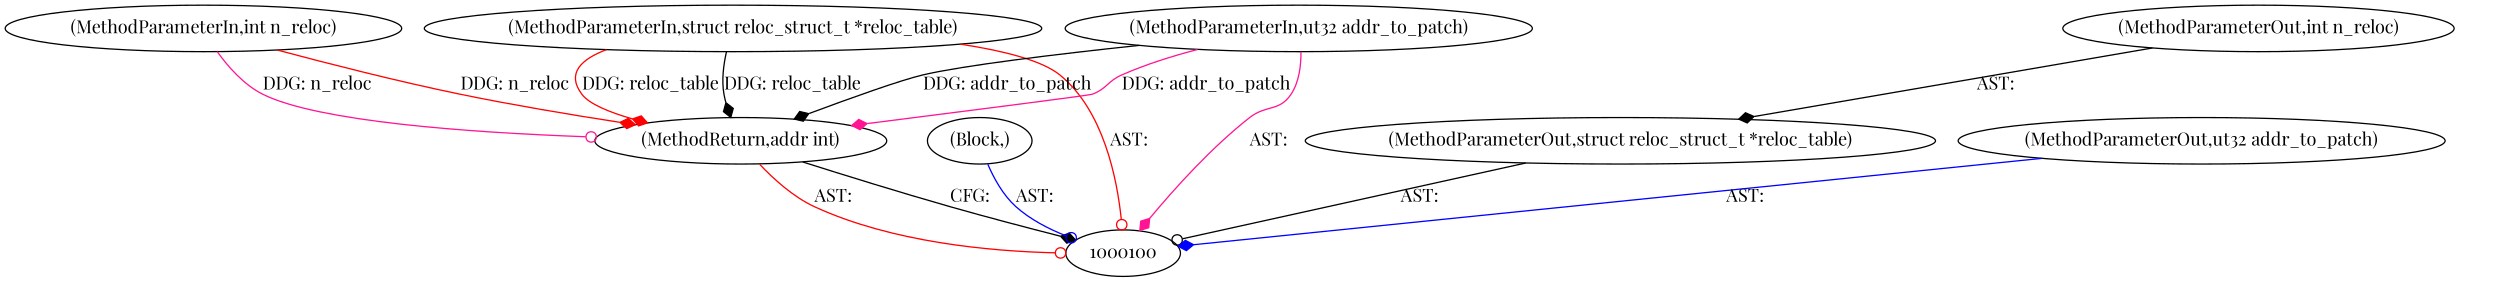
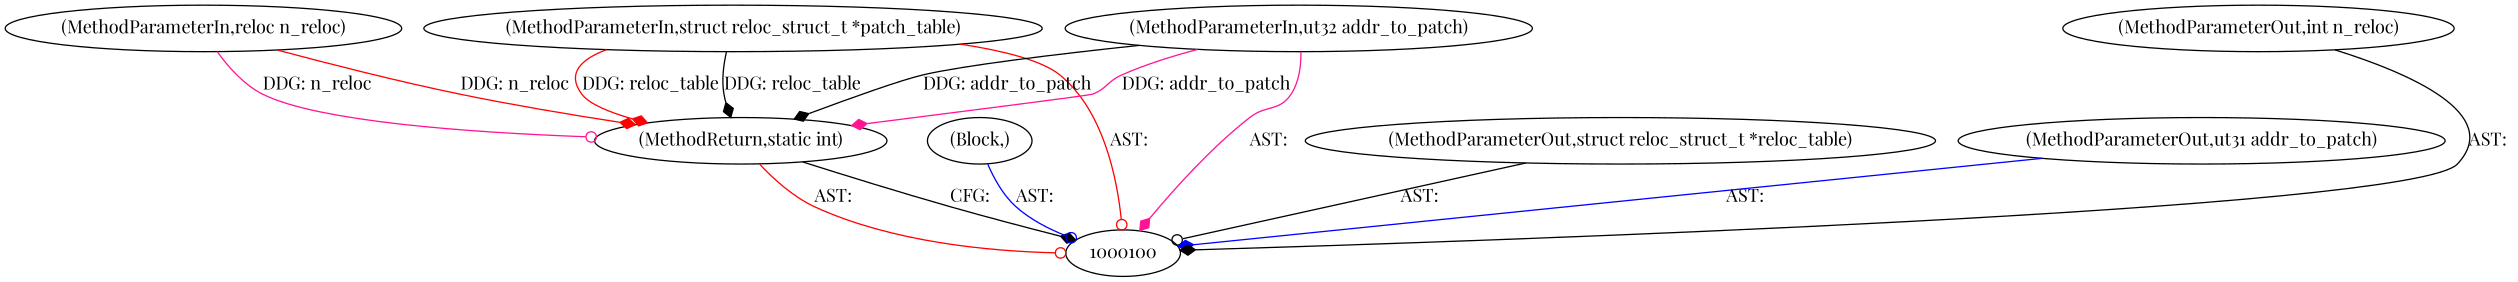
node "(MethodParameterIn,int n_reloc)": label "(MethodParameterIn,int n_reloc)" -> "(MethodParameterIn,reloc n_reloc)"
node "(MethodParameterIn,struct reloc_struct_t *reloc_table)": label "(MethodParameterIn,struct reloc_struct_t *reloc_table)" -> "(MethodParameterIn,struct reloc_struct_t *patch_table)"
edge "(MethodParameterOut,int n_reloc)" -> "(MethodParameterOut,struct reloc_struct_t *reloc_table)": now "(MethodParameterOut,int n_reloc)" -> "1000100"
node "(MethodReturn,addr int)": label "(MethodReturn,addr int)" -> "(MethodReturn,static int)"
node "(MethodParameterOut,ut32 addr_to_patch)": label "(MethodParameterOut,ut32 addr_to_patch)" -> "(MethodParameterOut,ut31 addr_to_patch)"
